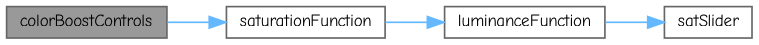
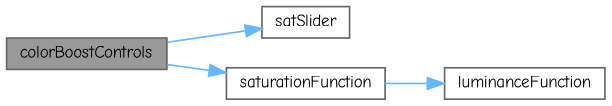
edge "luminanceFunction" -> "satSlider": now "colorBoostControls" -> "satSlider"
